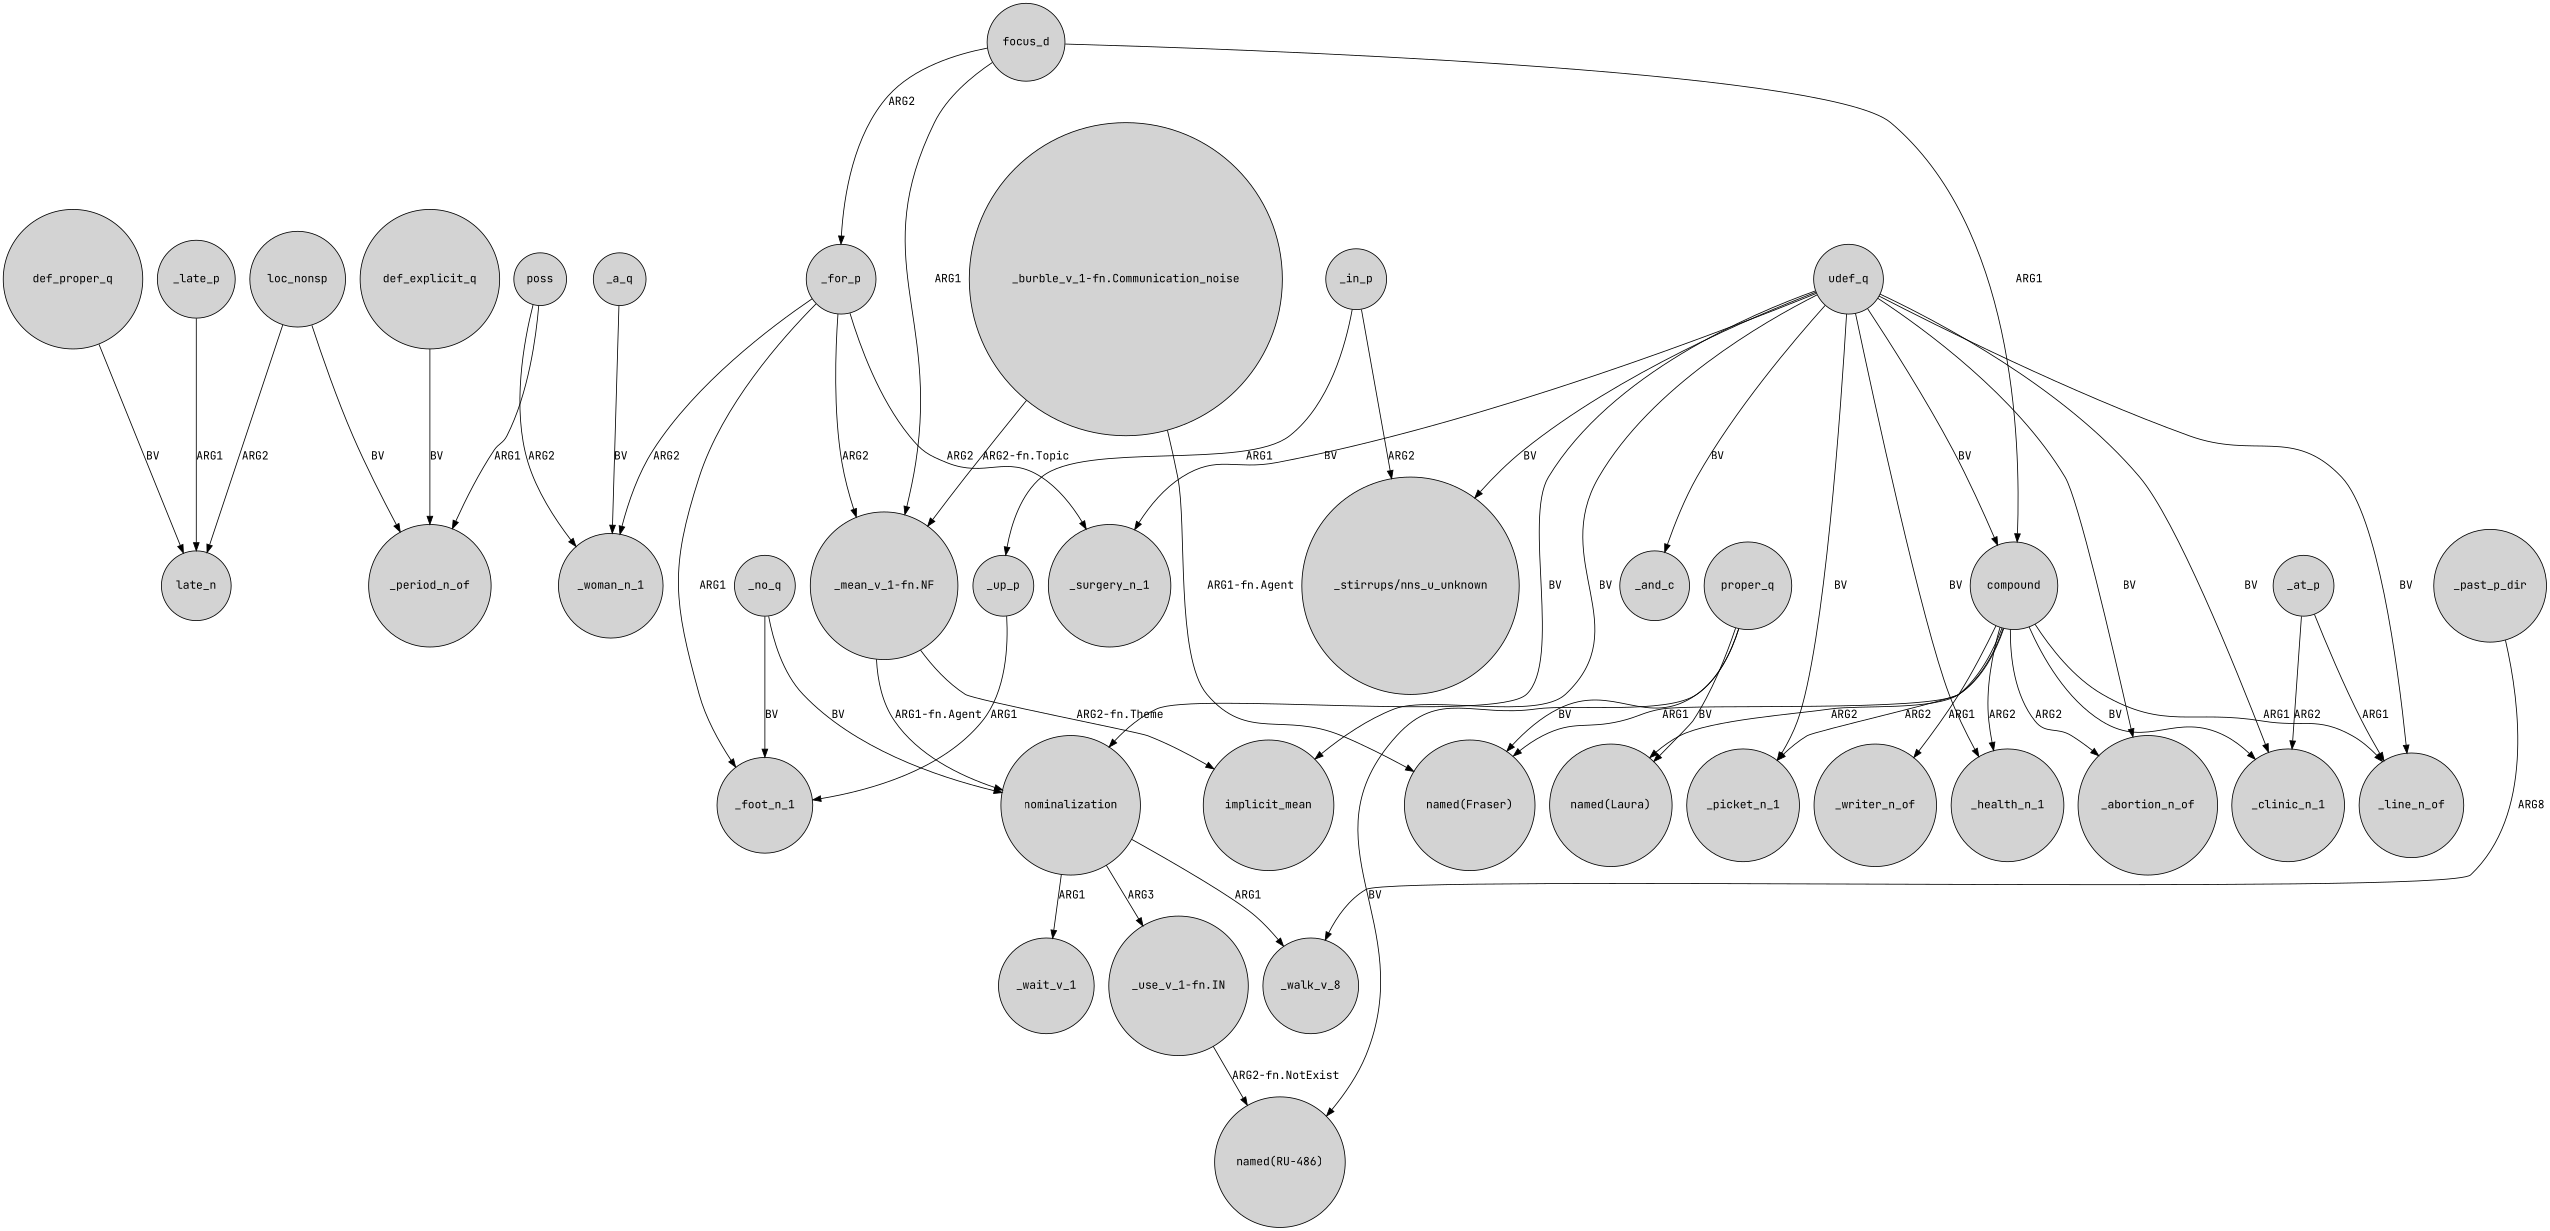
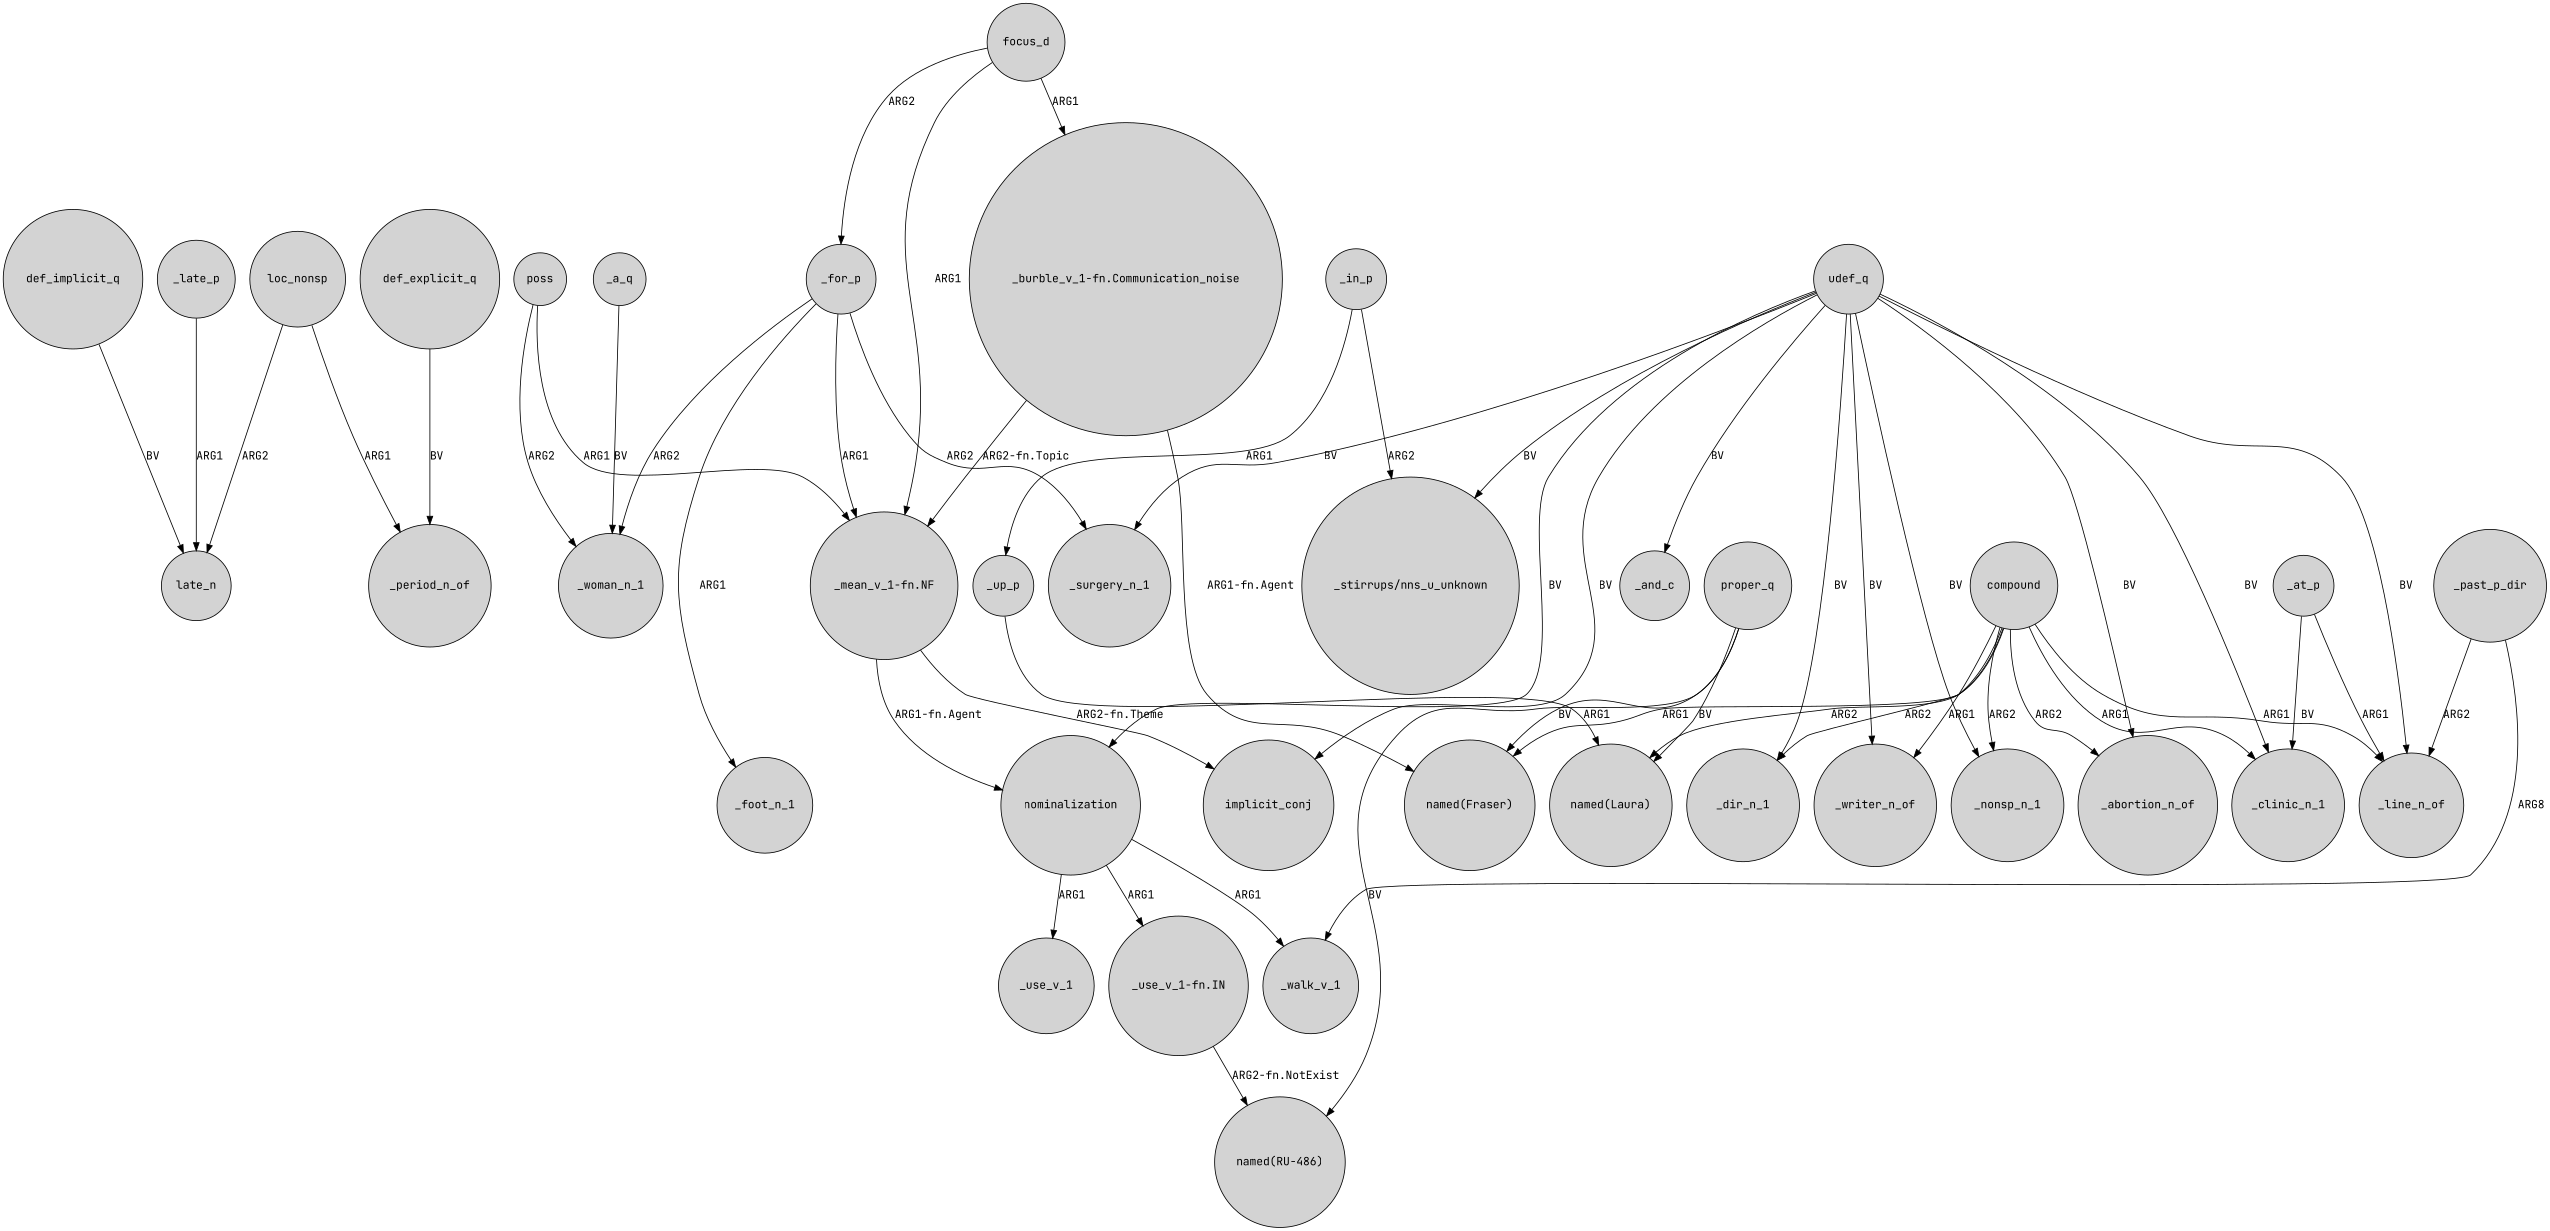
edge "focus_d" -> "compound": now "focus_d" -> "_burble_v_1-fn.Communication_noise"
node "def_proper_q": label "def_proper_q" -> "def_implicit_q"
edge "poss" -> "_period_n_of": now "poss" -> "_mean_v_1-fn.NF"
edge "udef_q" -> "compound": now "udef_q" -> "_writer_n_of"
edge "loc_nonsp" -> "_period_n_of": label "BV" -> "ARG1"
edge "_for_p" -> "_mean_v_1-fn.NF": label "ARG2" -> "ARG1"
node "_no_q": removed
edge "_past_p_dir" -> "_line_n_of": added, label "ARG2"
edge "compound" -> "_clinic_n_1": label "BV" -> "ARG1"
edge "_at_p" -> "_clinic_n_1": label "ARG2" -> "BV"
edge "_up_p" -> "_foot_n_1": now "_up_p" -> "named(Laura)"
node "implicit_mean": label "implicit_mean" -> "implicit_conj"
node "_picket_n_1": label "_picket_n_1" -> "_dir_n_1"
node "_health_n_1": label "_health_n_1" -> "_nonsp_n_1"
edge "nominalization" -> "_use_v_1-fn.IN": label "ARG3" -> "ARG1"
node "_wait_v_1": label "_wait_v_1" -> "_use_v_1"
node "_walk_v_8": label "_walk_v_8" -> "_walk_v_1"
